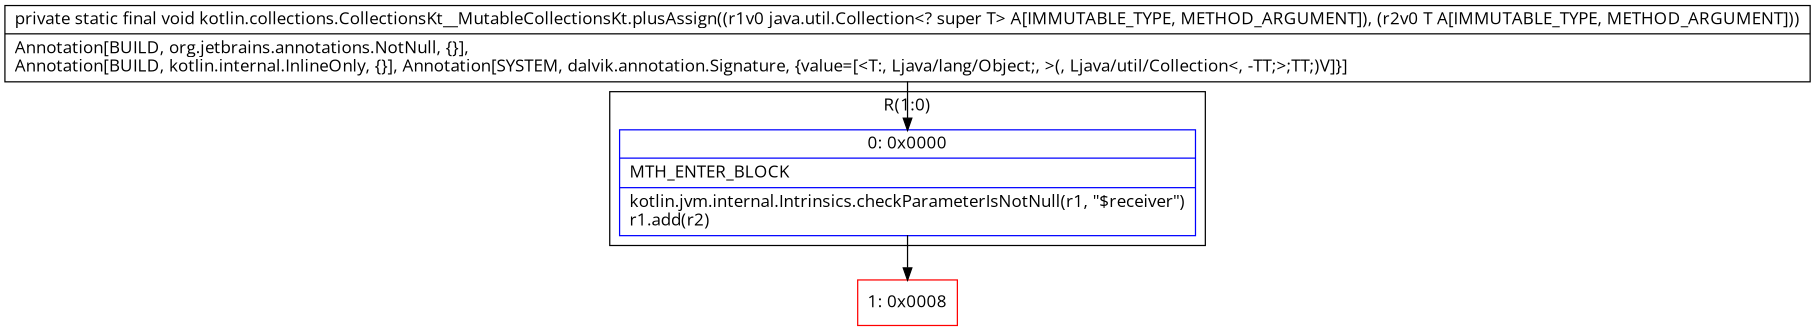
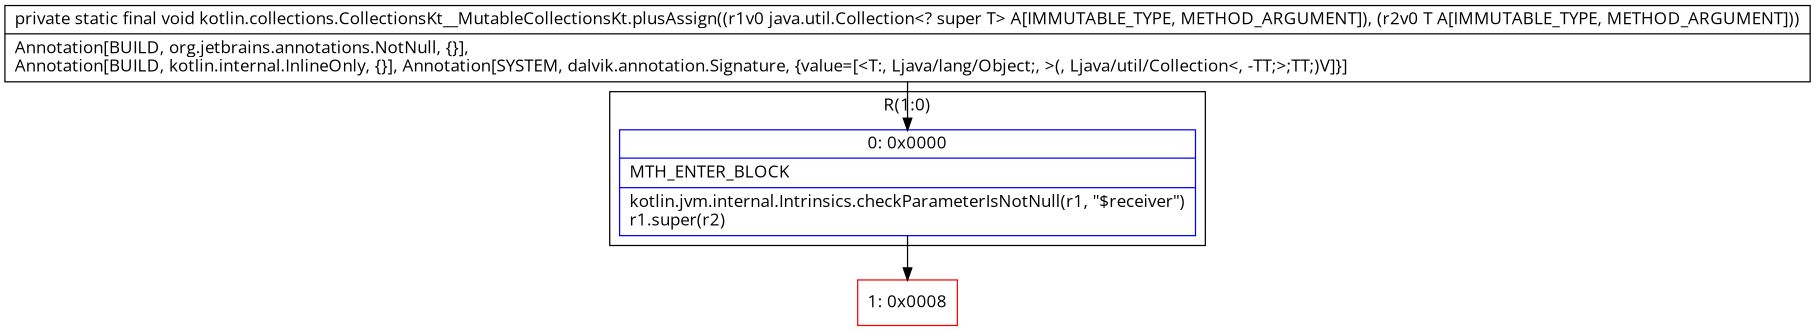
node "0: 0x0000": text "r1.add(r2)" -> "r1.super(r2)"
